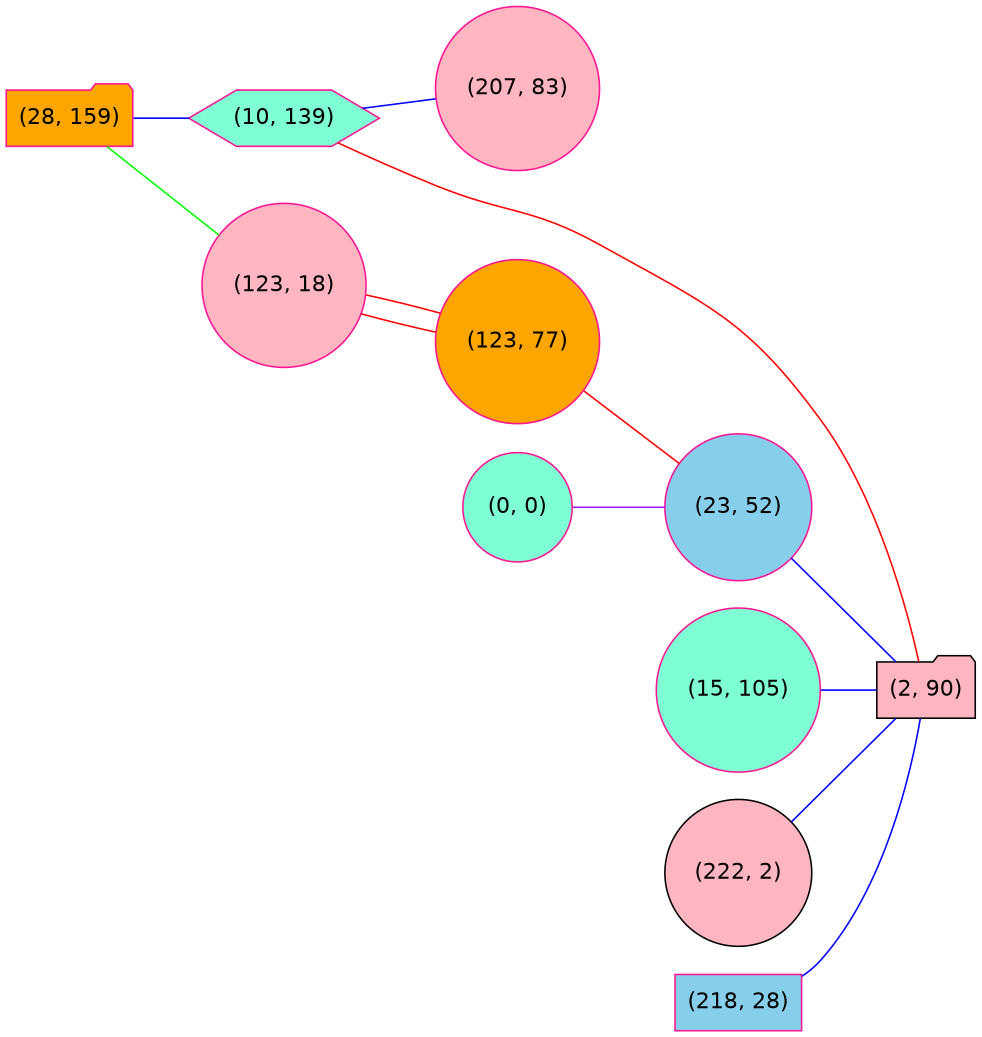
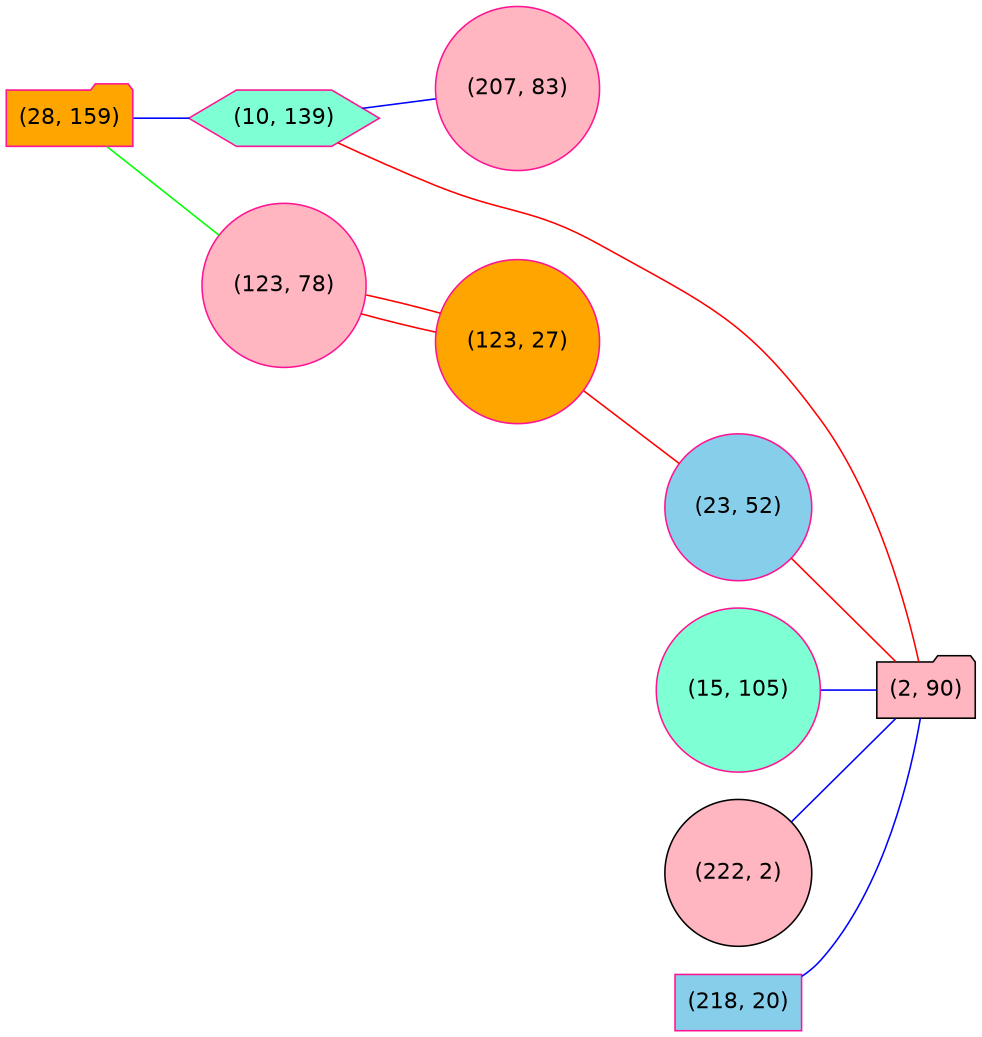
node "(123, 18)": label "(123, 18)" -> "(123, 78)"
node "(123, 77)": label "(123, 77)" -> "(123, 27)"
node "(0, 0)": removed
edge "(23, 52)" -- "(2, 90)": color blue -> red
node "(218, 28)": label "(218, 28)" -> "(218, 20)"
